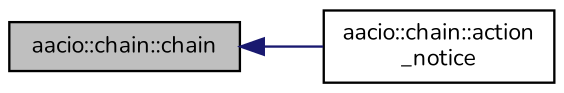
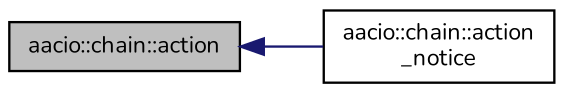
node "aacio::chain::chain": label "aacio::chain::chain" -> "aacio::chain::action"
